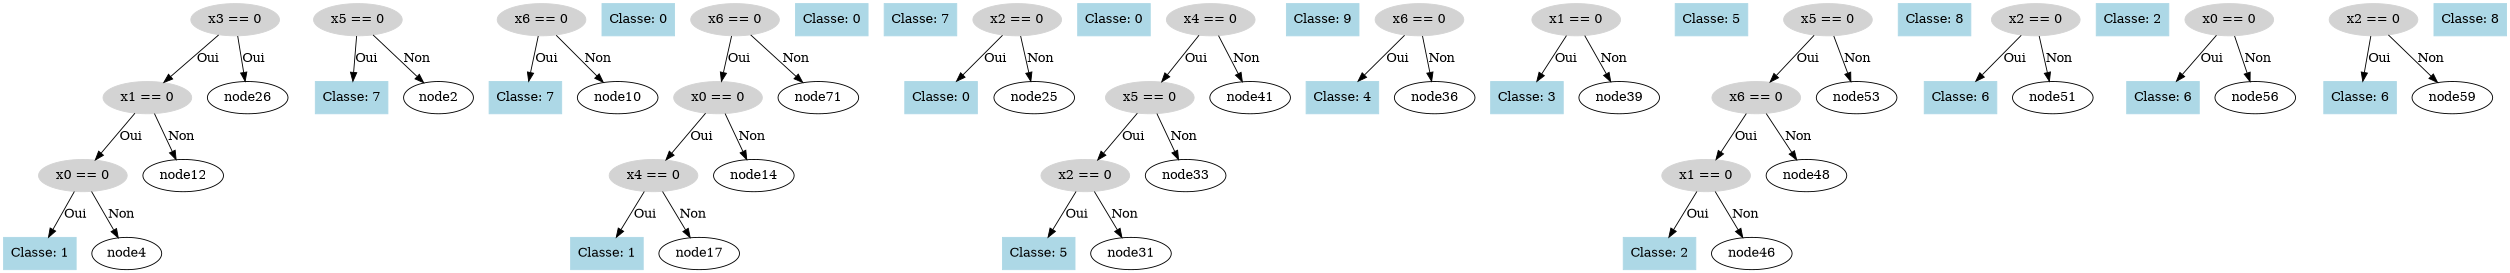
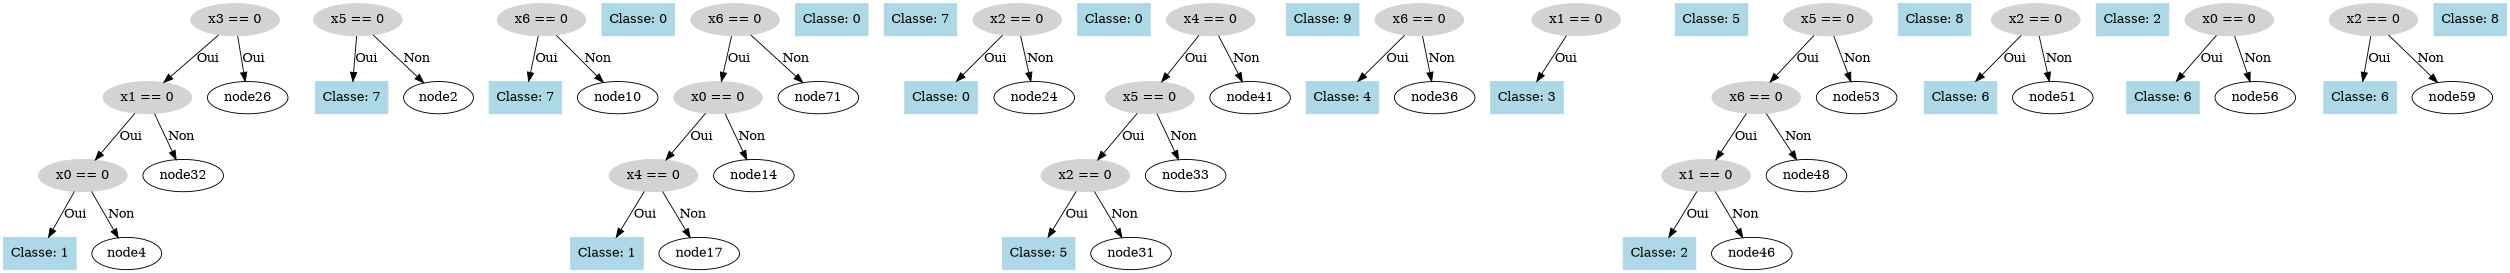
node "node25": label "node25" -> "node24"
node "node39": removed
node "node12": label "node12" -> "node32"
